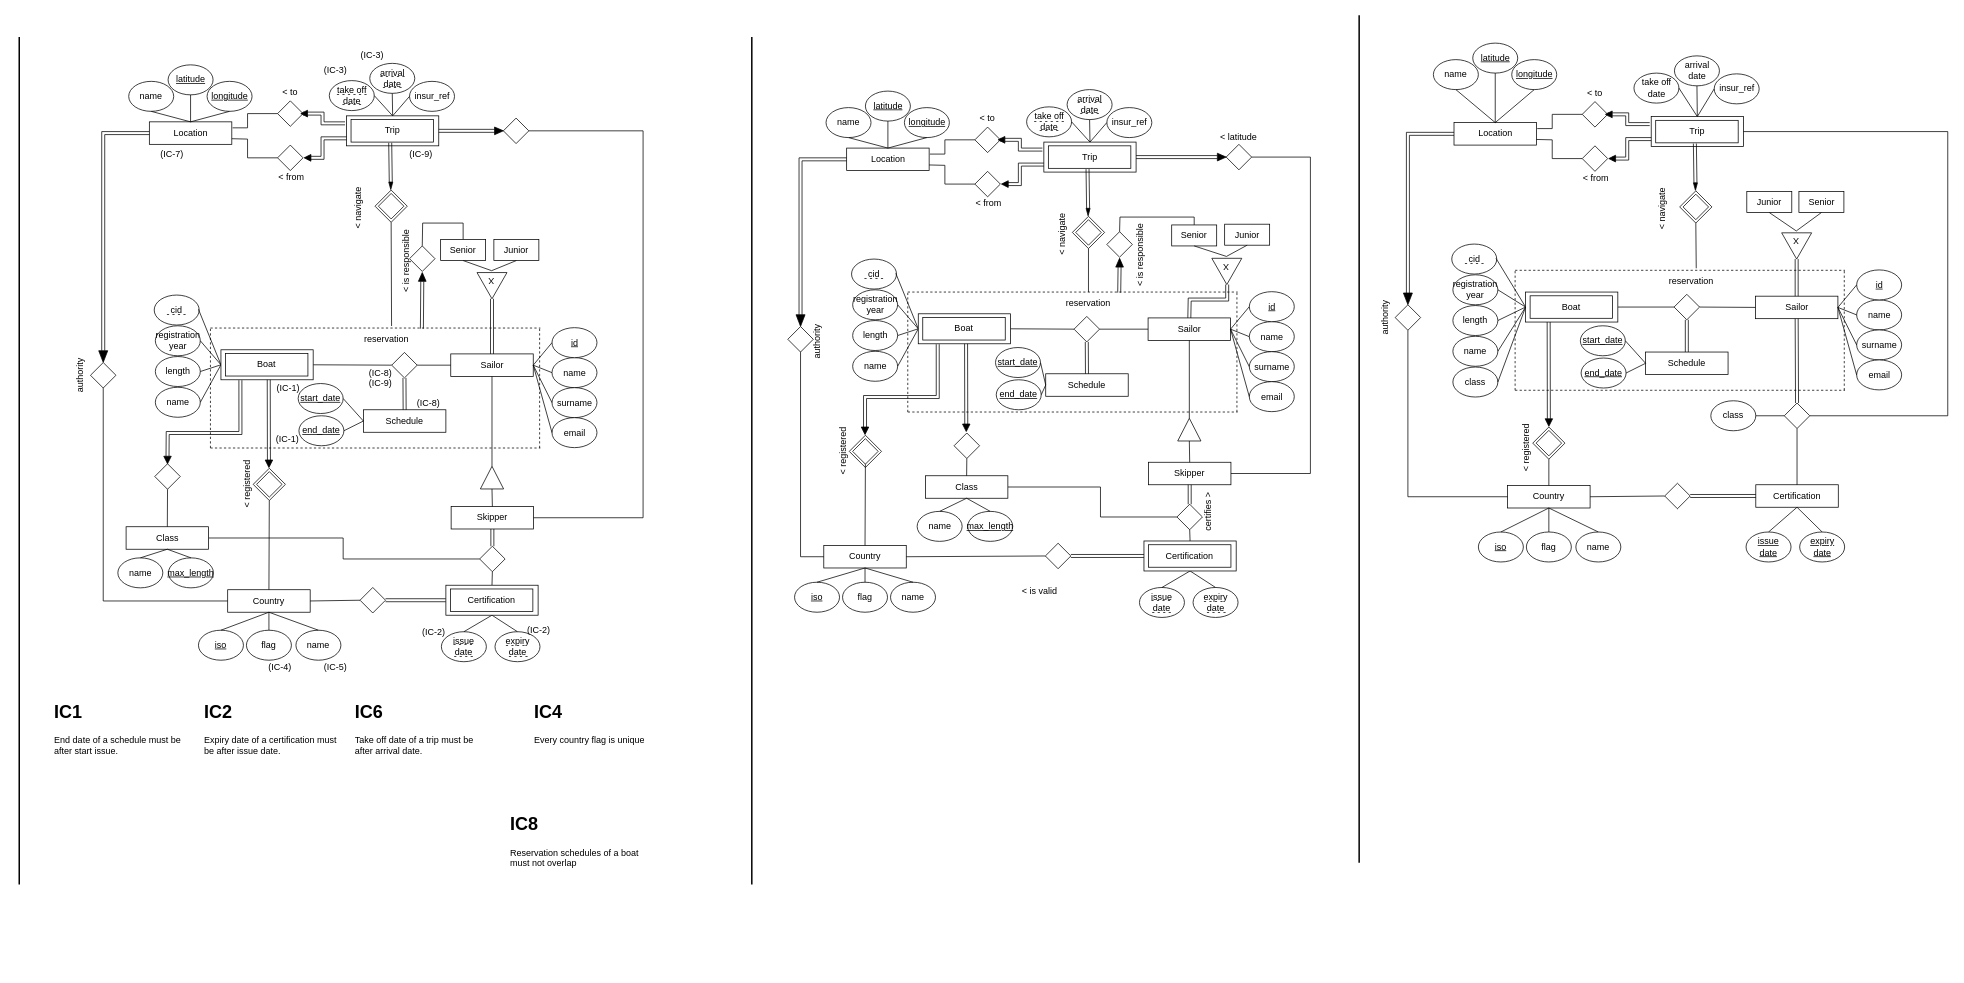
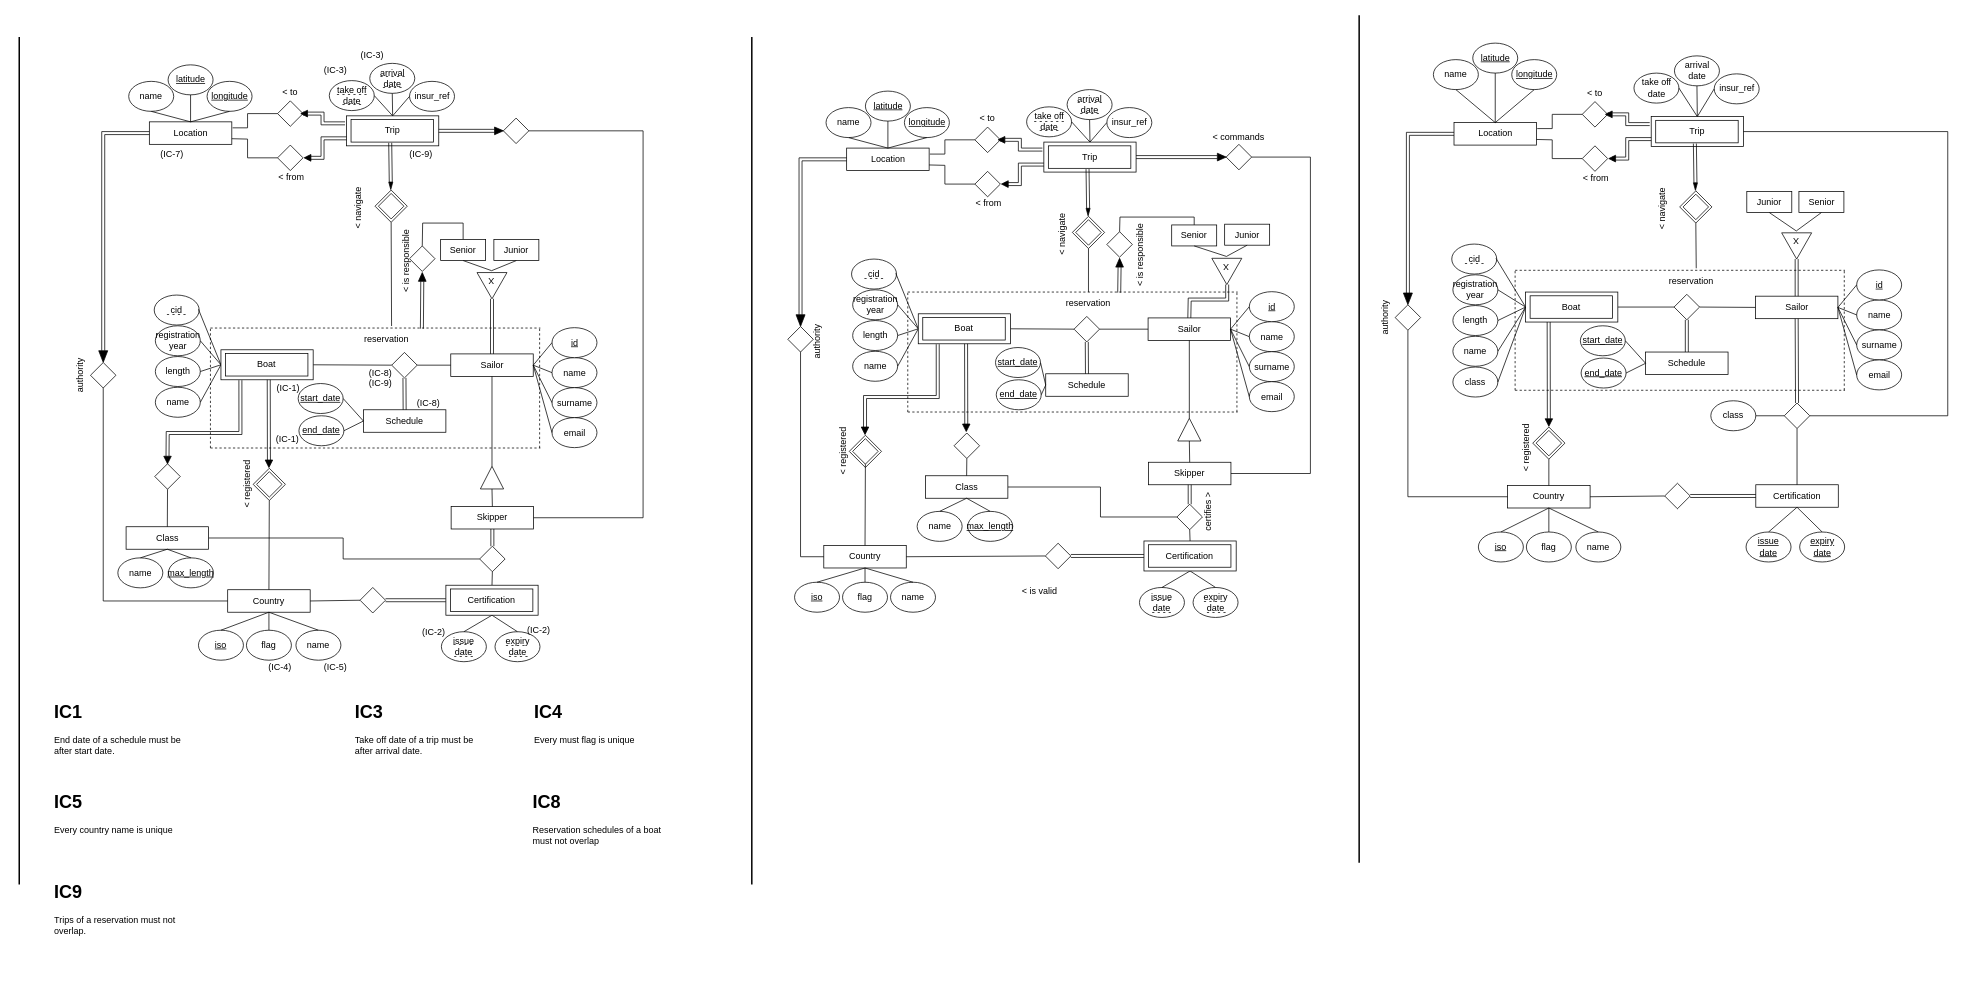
node "< latitude": label "< latitude" -> "< commands"
node "IC4 Every country flag is unique": label "IC4 Every country flag is unique" -> "IC4 Every must flag is unique"
node "IC1 End date of a schedule must be after start issue.": label "IC1 End date of a schedule must be after start issue." -> "IC1 End date of a schedule must be after start date."
node "IC6 Take off date of a trip must be after arrival date.": label "IC6 Take off date of a trip must be after arrival date." -> "IC3 Take off date of a trip must be after arrival date."
node "IC2 Expiry date of a certification must be after issue date.": removed
node "IC5 Every country name is unique": added
node "IC8Reservation schedules of a boat must not overlap": moved (578, 855) -> (600, 832)
node "IC9Trips of a reservation must not overlap.": added
